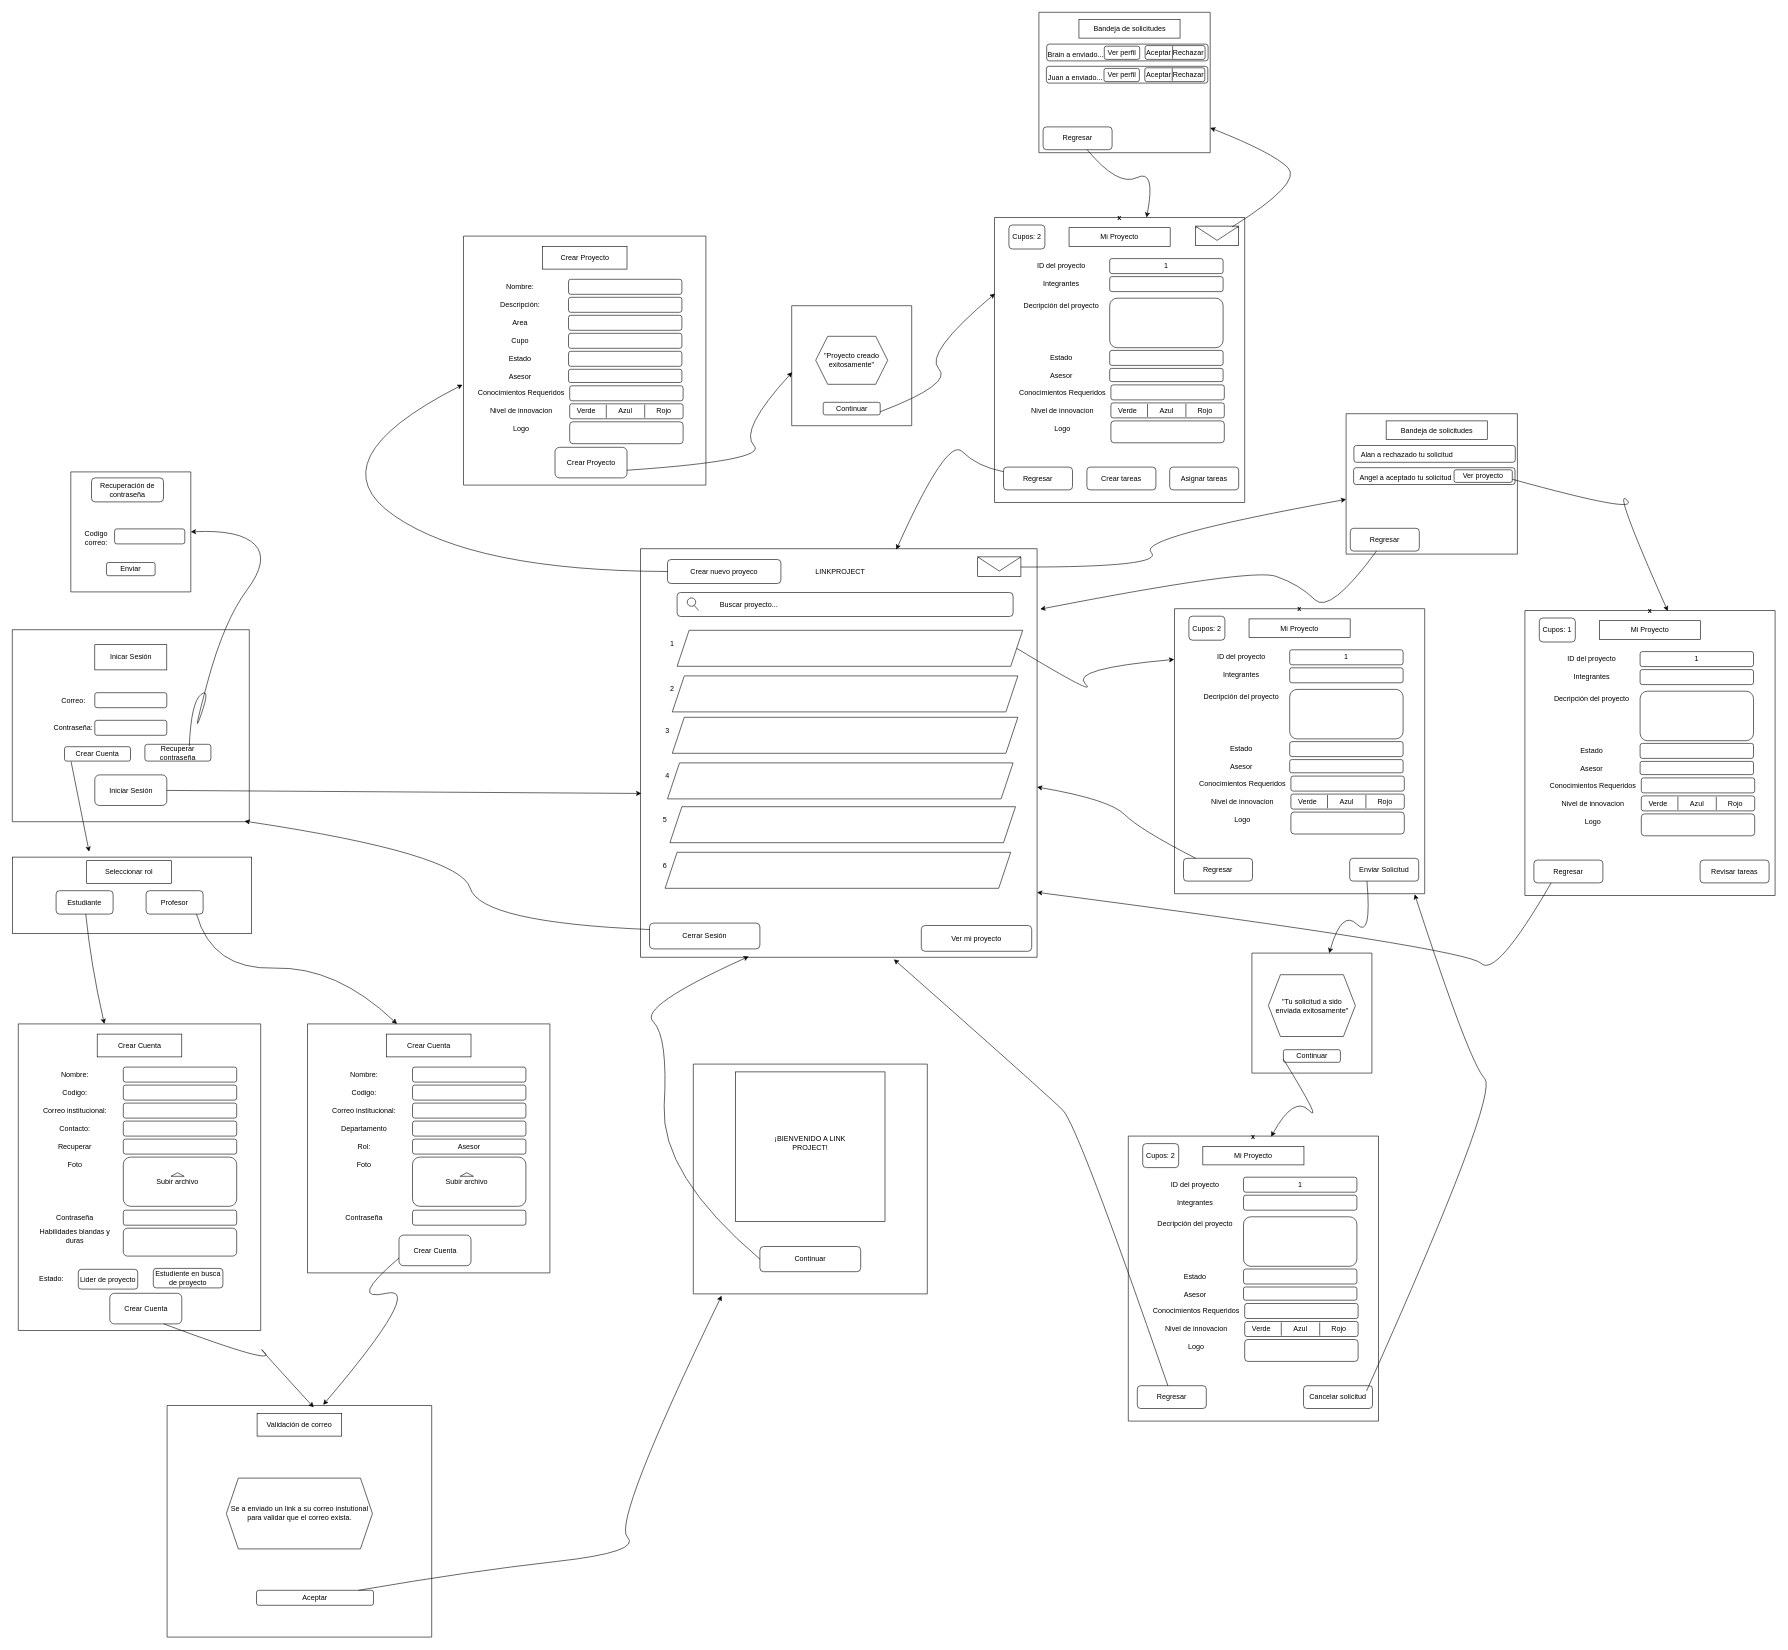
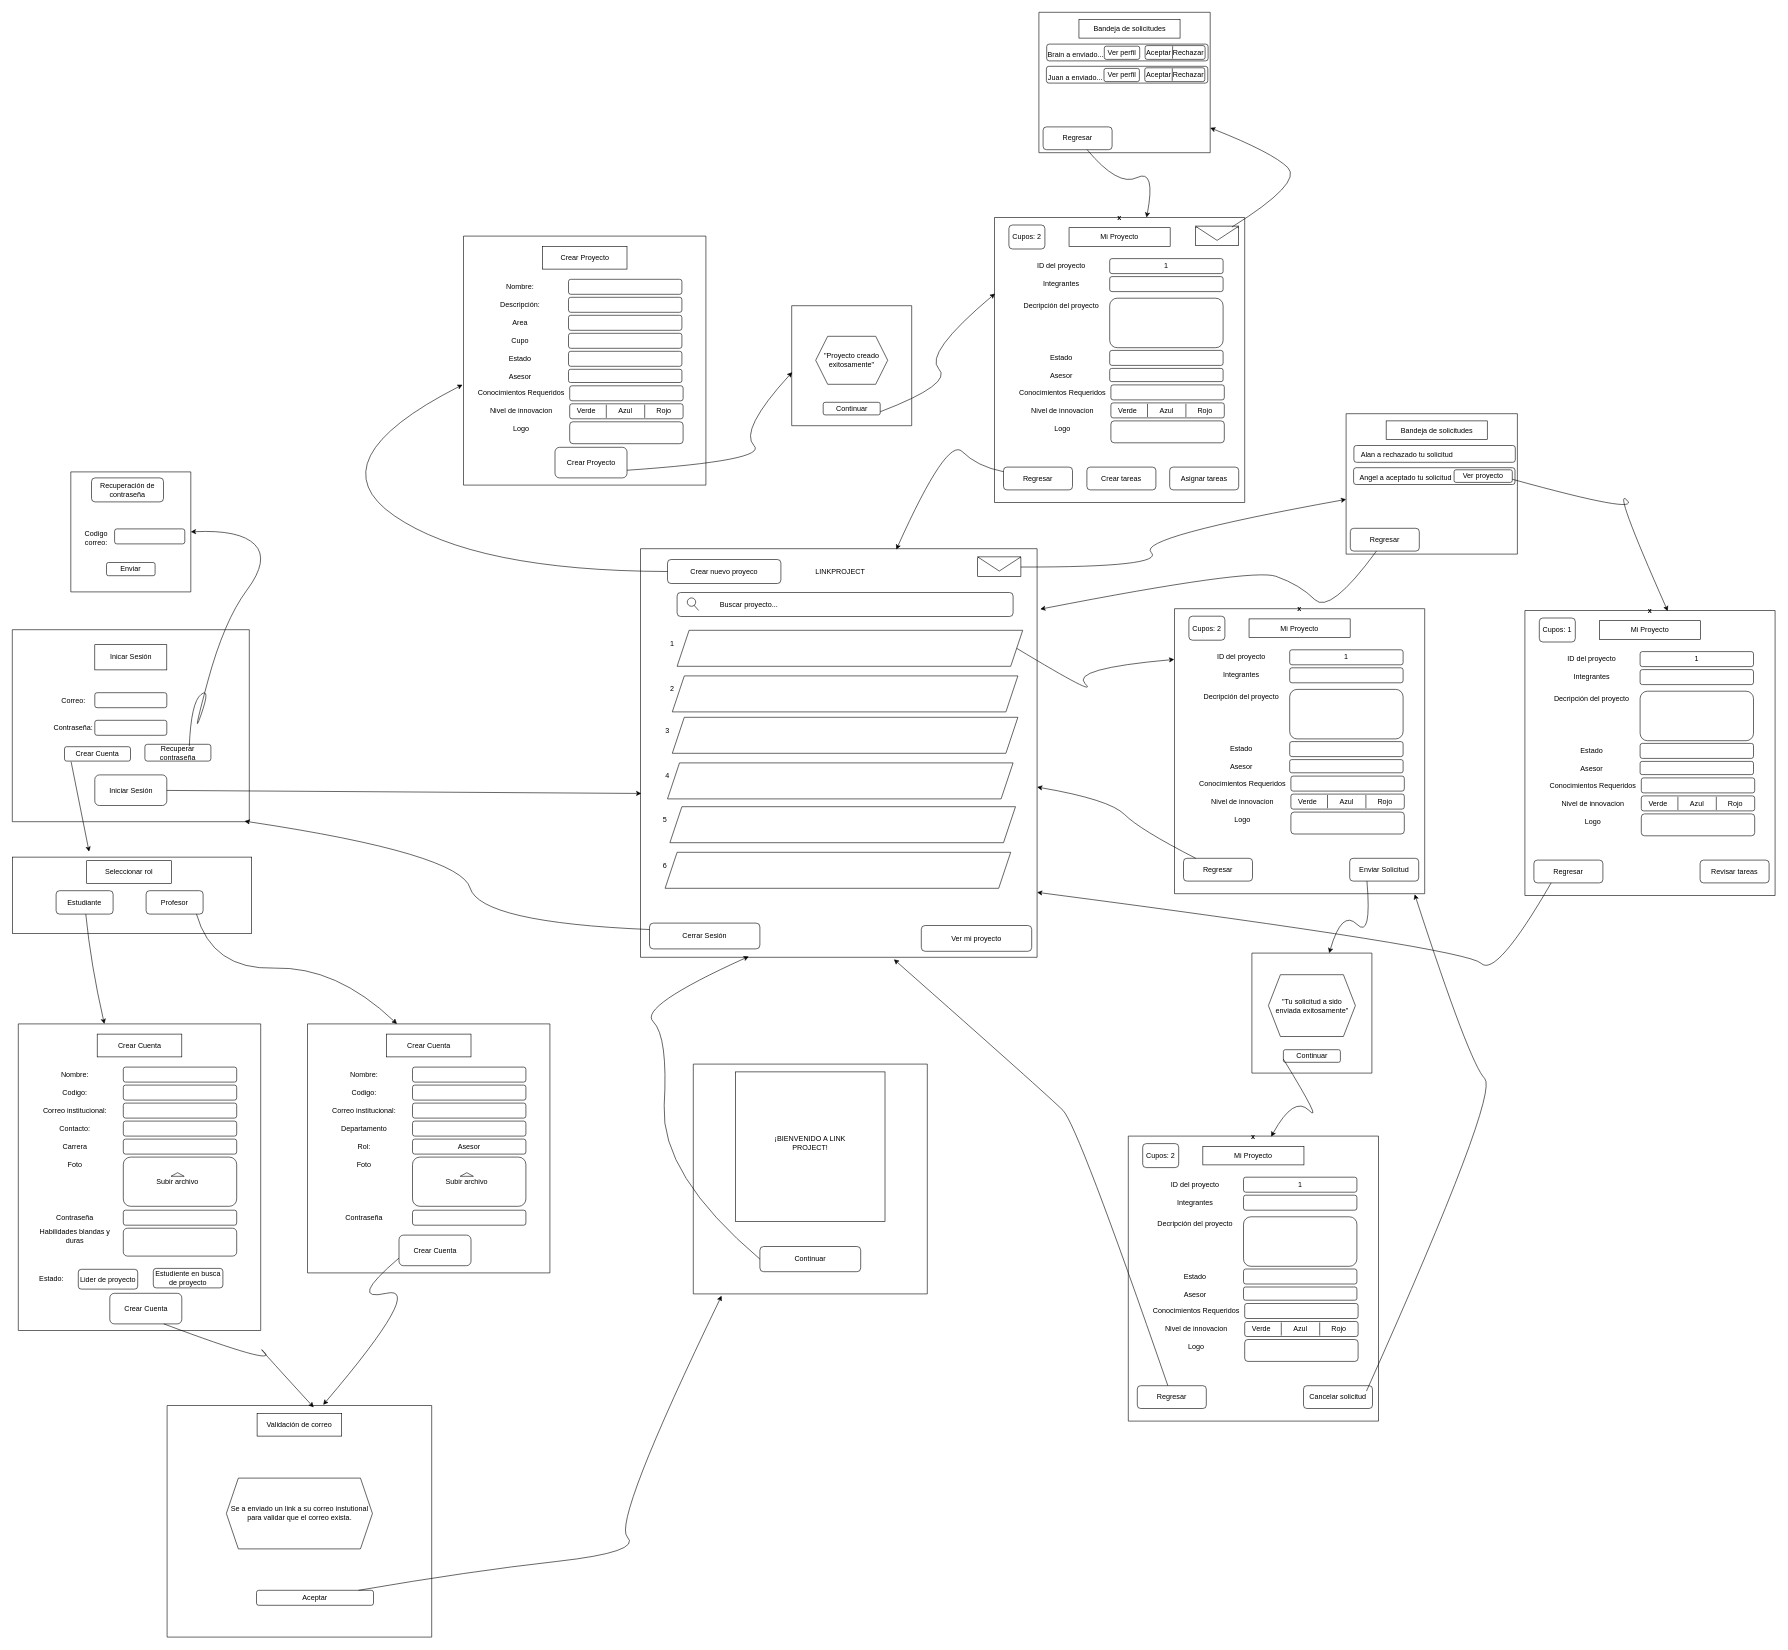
node "Recuperar": label "Recuperar" -> "Carrera"
